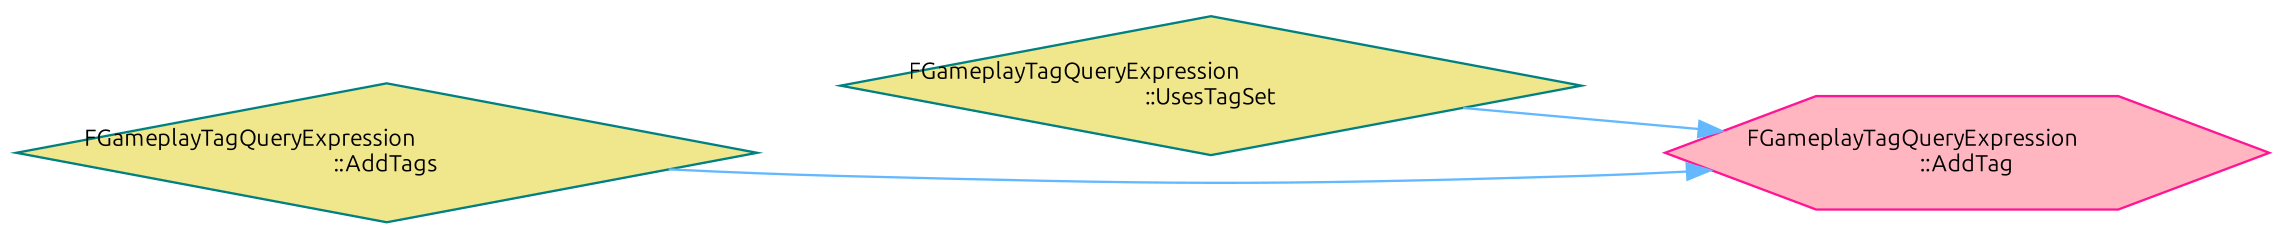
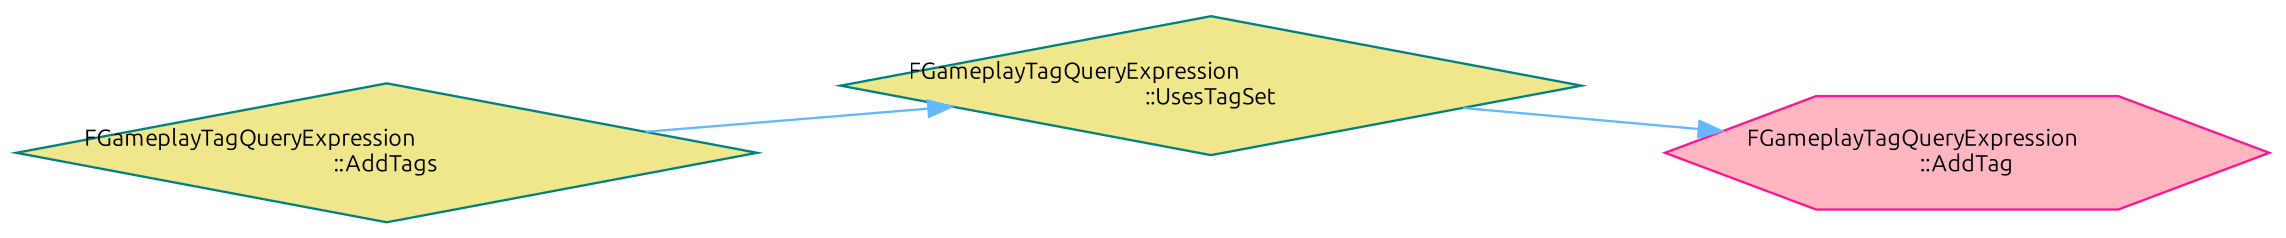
edge "FGameplayTagQueryExpression ::AddTags" -> "FGameplayTagQueryExpression ::AddTag": now "FGameplayTagQueryExpression ::AddTags" -> "FGameplayTagQueryExpression ::UsesTagSet"
